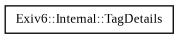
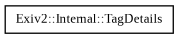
node "Exiv6::Internal::TagDetails": label "Exiv6::Internal::TagDetails" -> "Exiv2::Internal::TagDetails"
